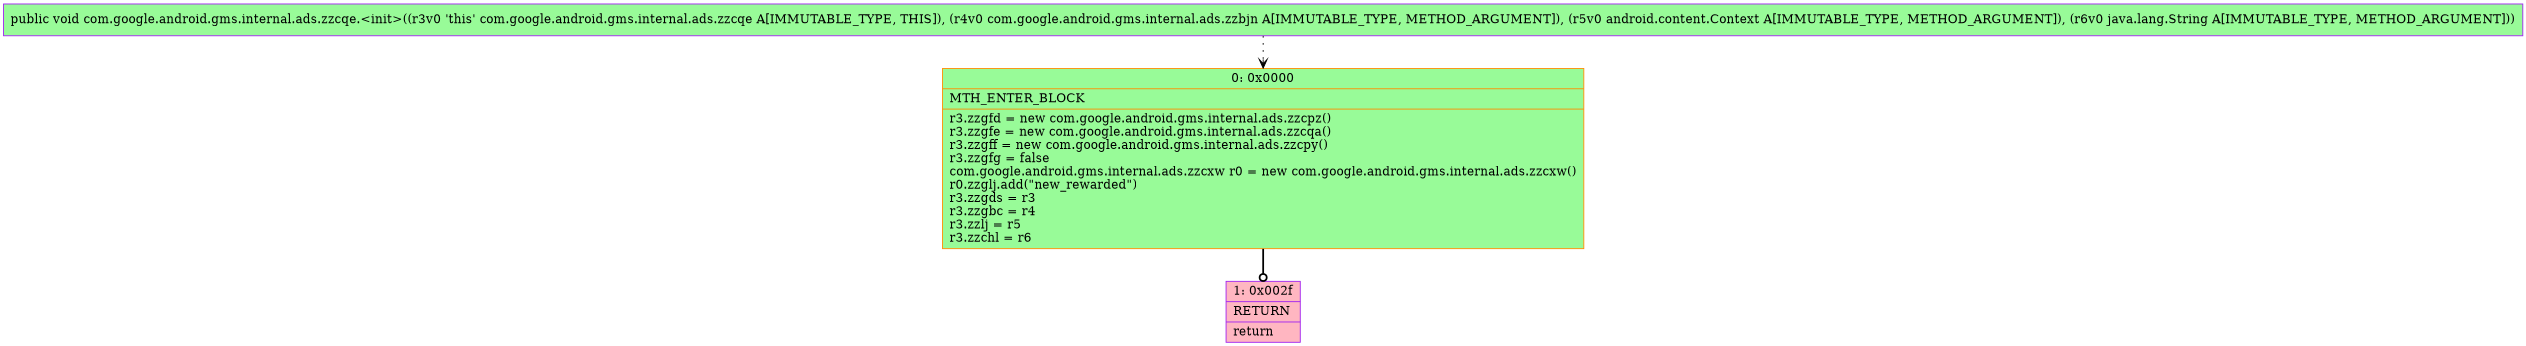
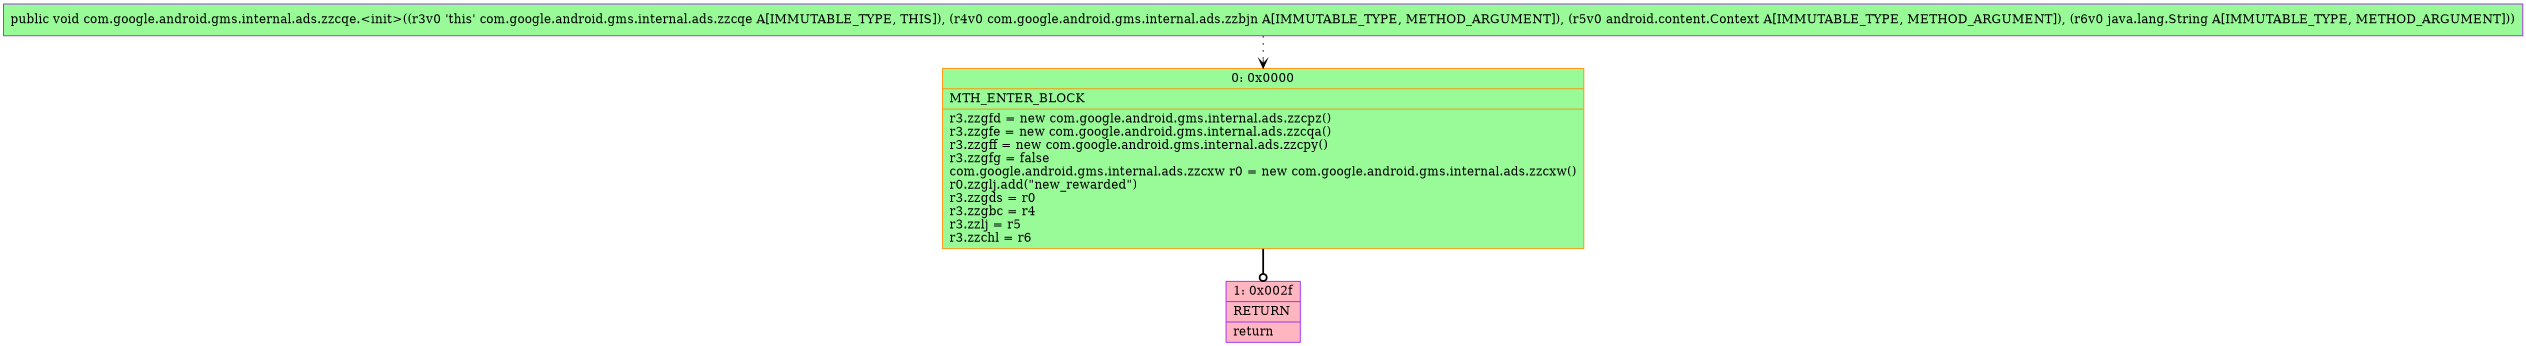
node "0: 0x0000": text "r3.zzgds = r3" -> "r3.zzgds = r0"
